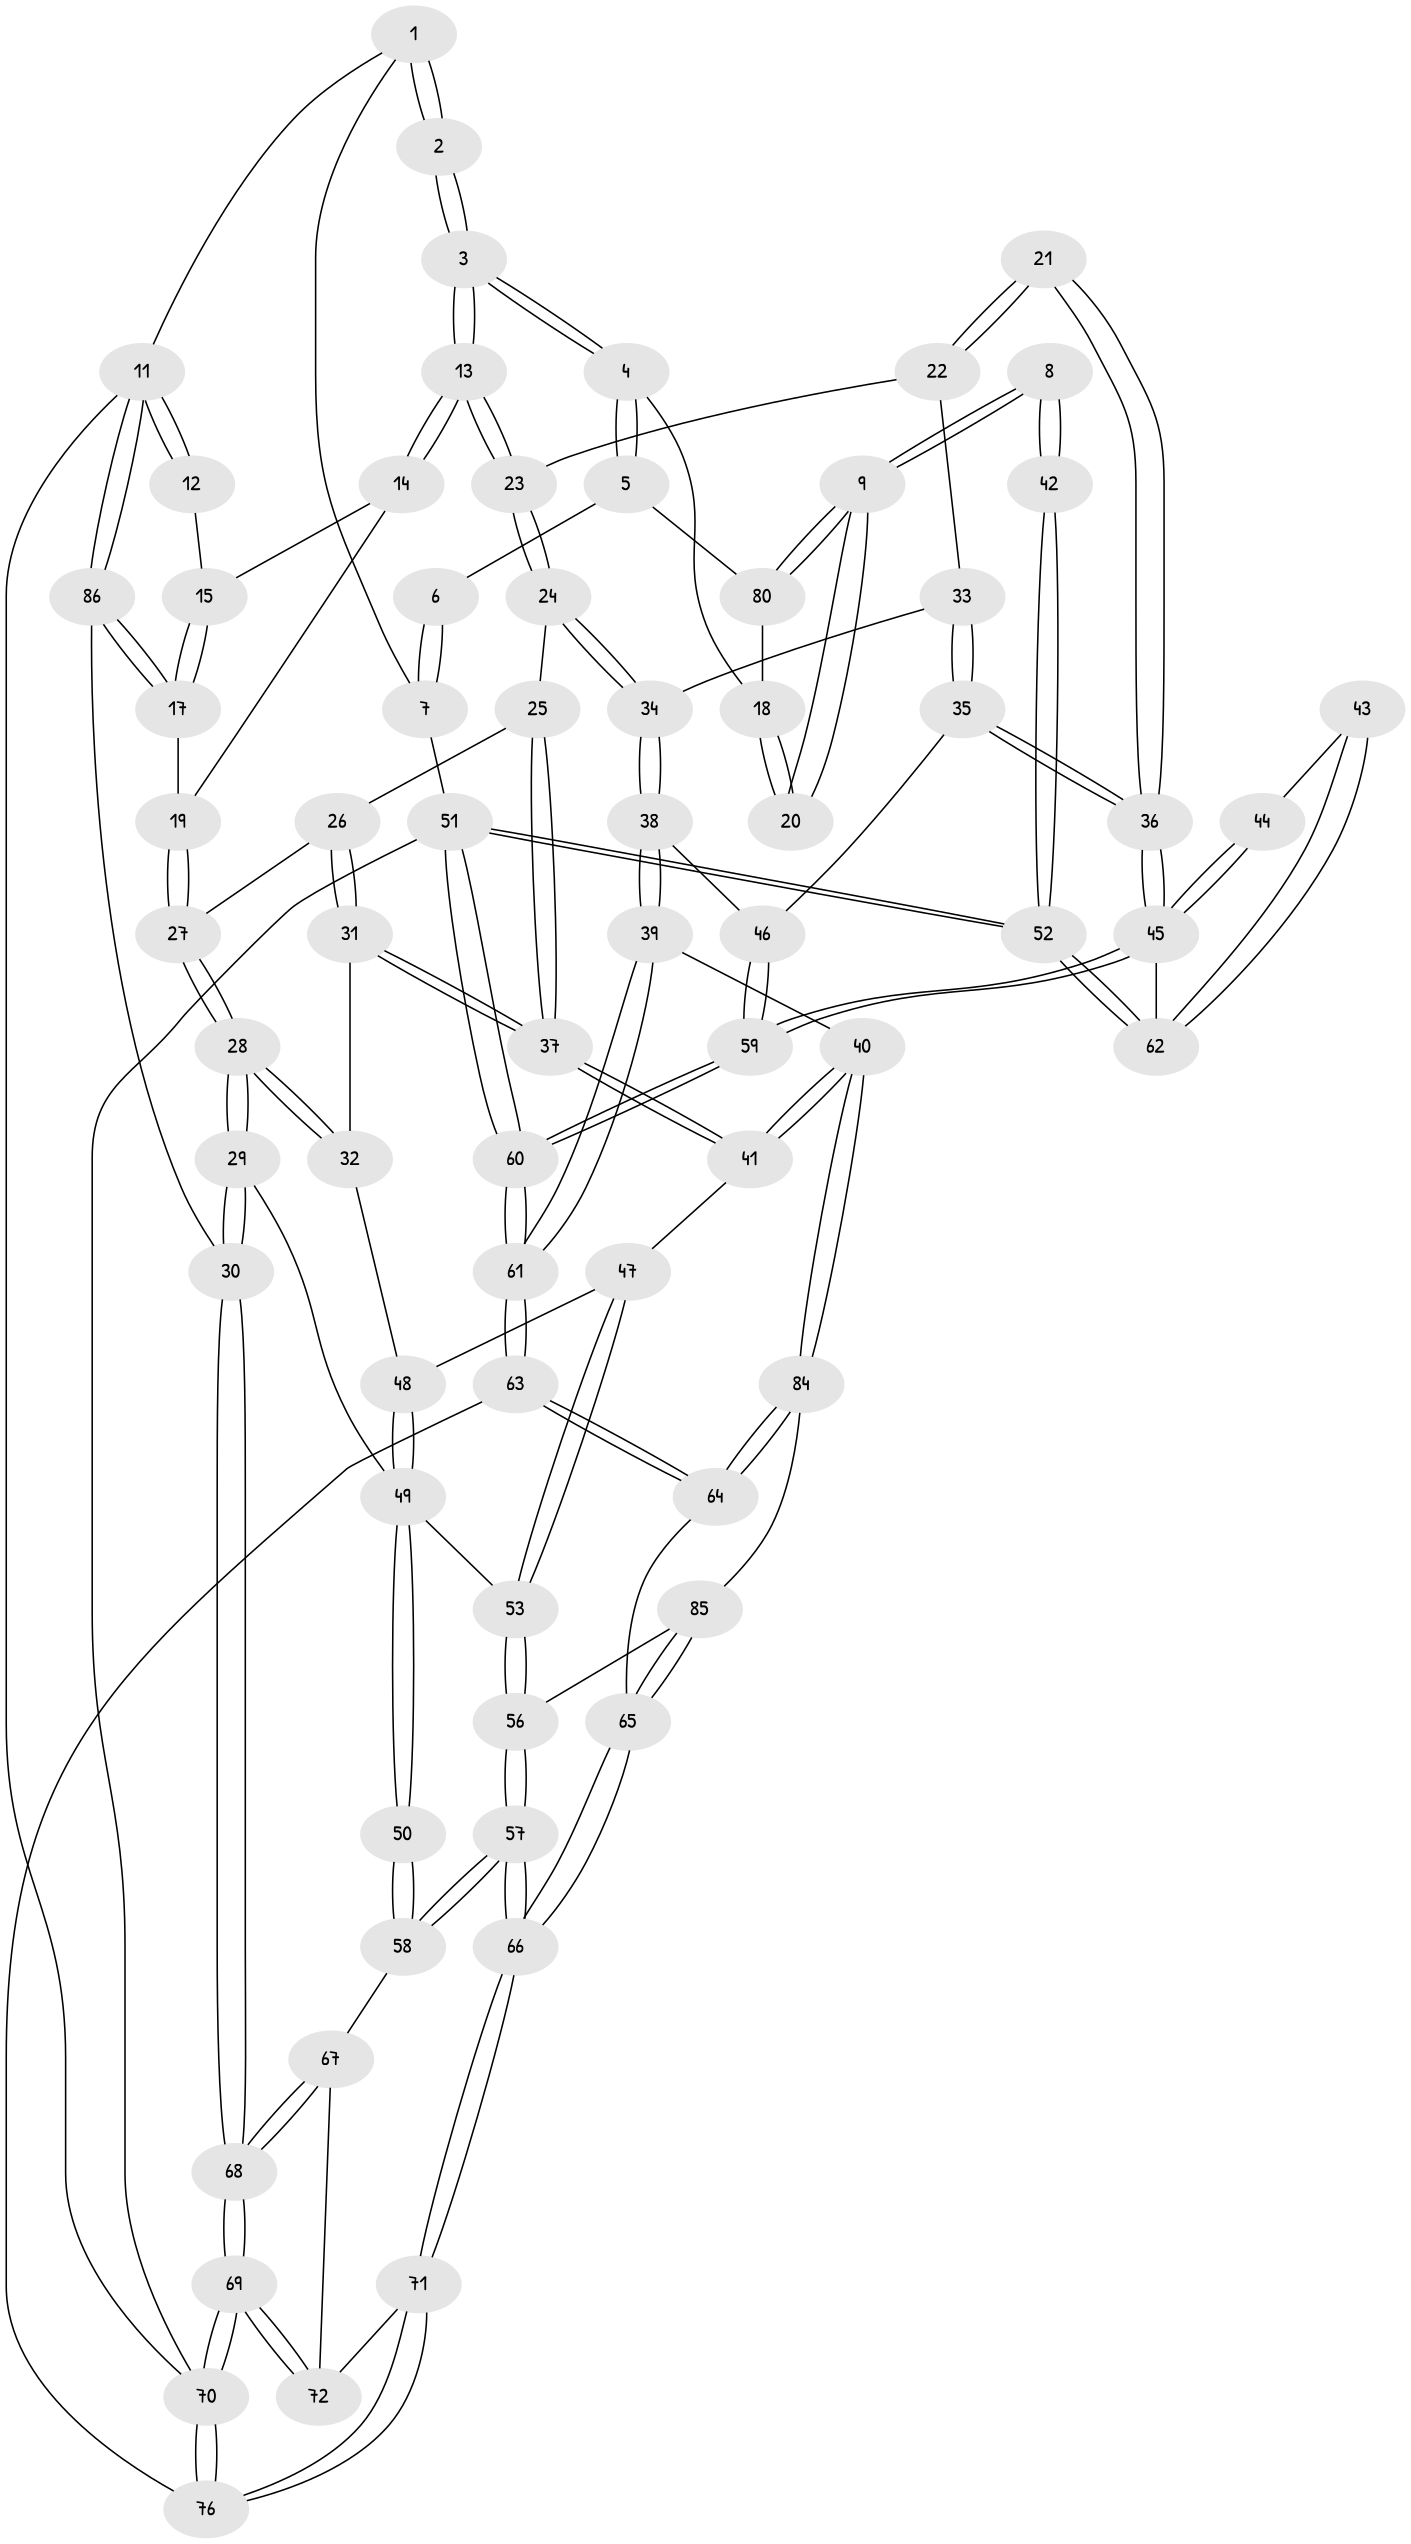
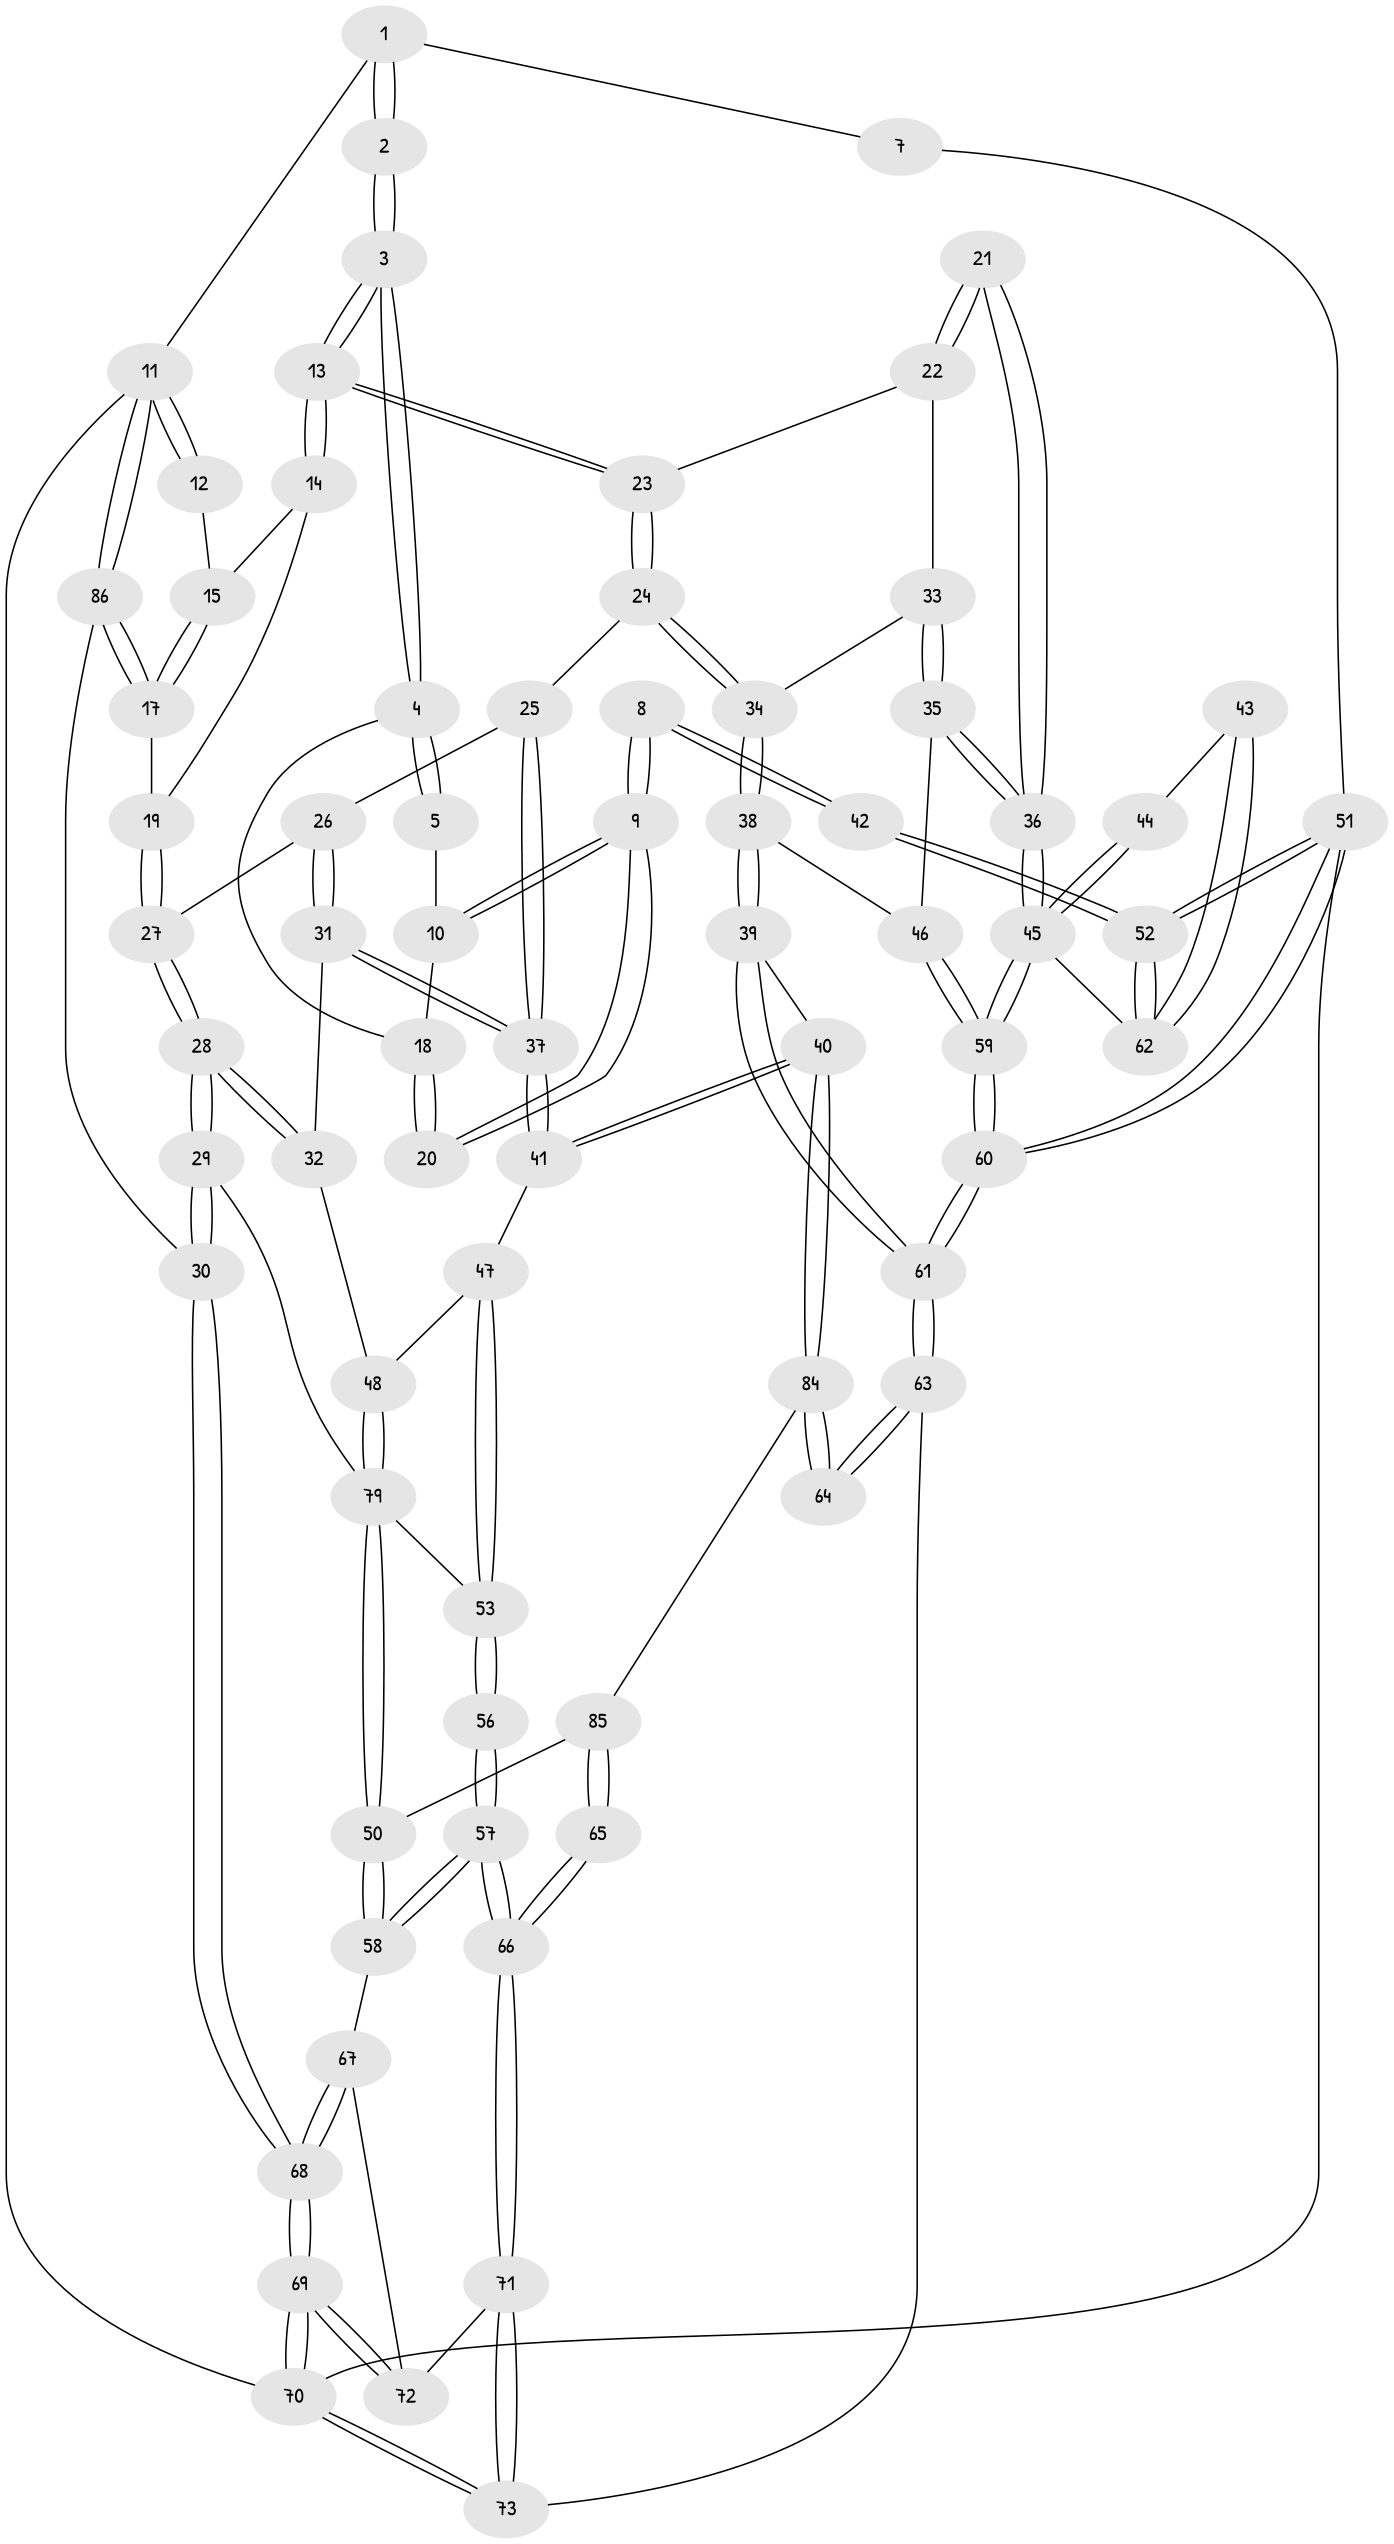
node "6": removed
node "80": label "80" -> "10"
node "49": label "49" -> "79"
edge "64" -- "65": removed
edge "85" -- "56": now "85" -- "50"
node "76": label "76" -> "73"
